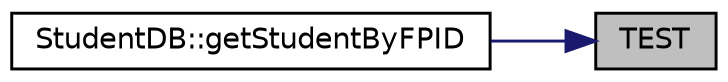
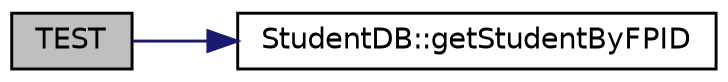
edge "StudentDB::getStudentByFPID" -> "TEST": reversed
